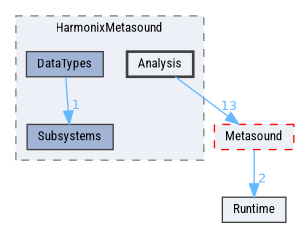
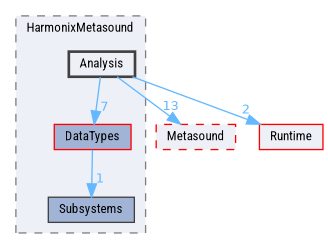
node "DataTypes": color grey25 -> red
edge "Analysis" -> "DataTypes": added
edge "Metasound" -> "Runtime": now "Analysis" -> "Runtime"
node "Runtime": color grey25 -> red
